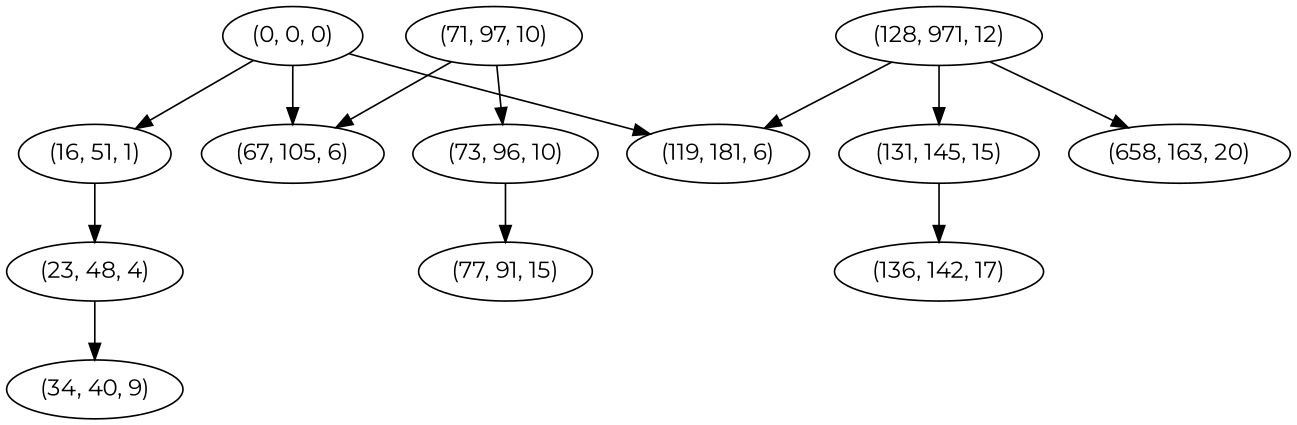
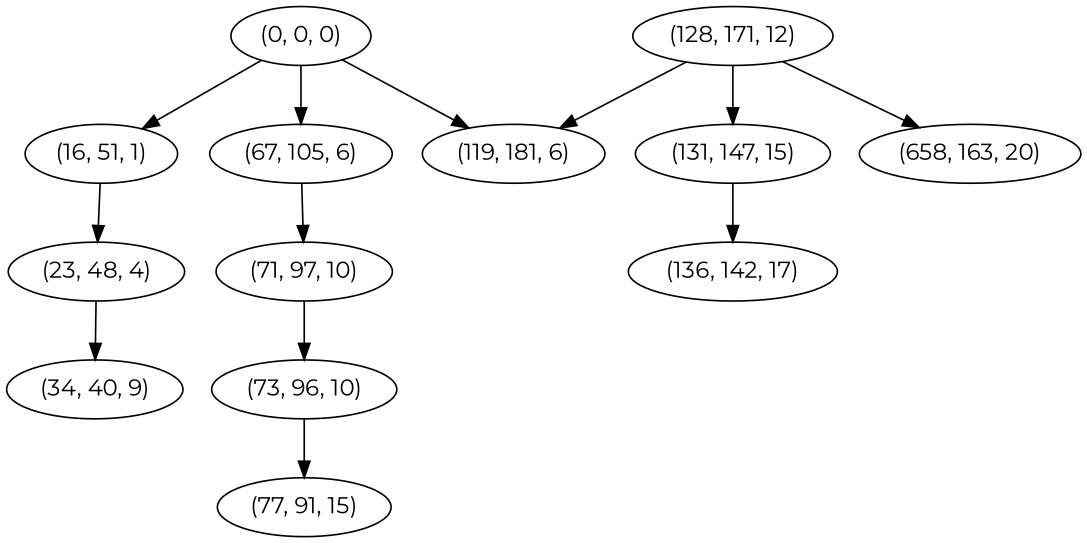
node "(128, 971, 12)": label "(128, 971, 12)" -> "(128, 171, 12)"
edge "(71, 97, 10)" -> "(67, 105, 6)": reversed
node "(131, 145, 15)": label "(131, 145, 15)" -> "(131, 147, 15)"
